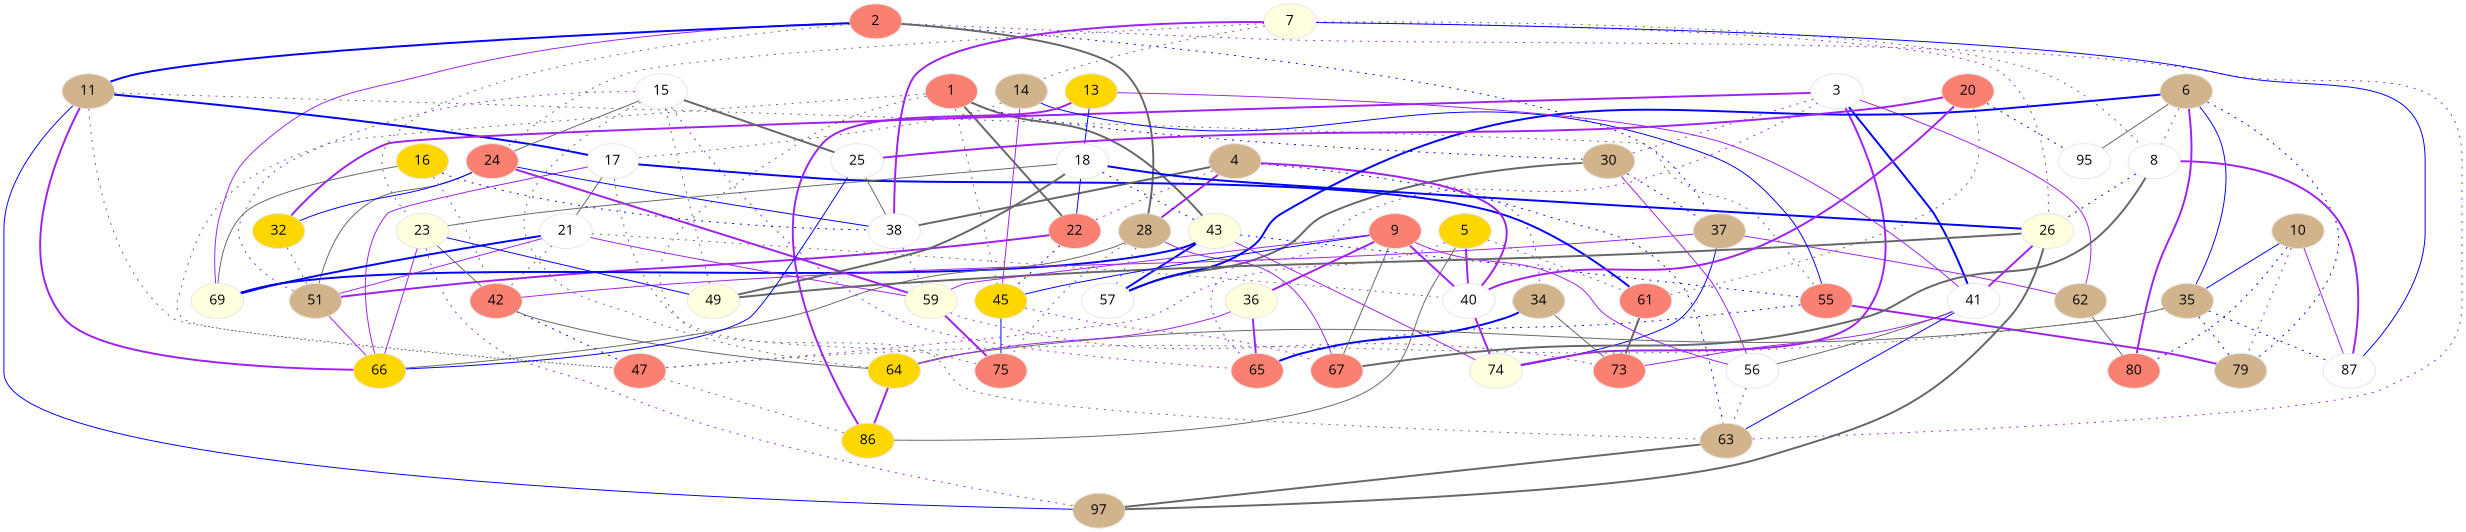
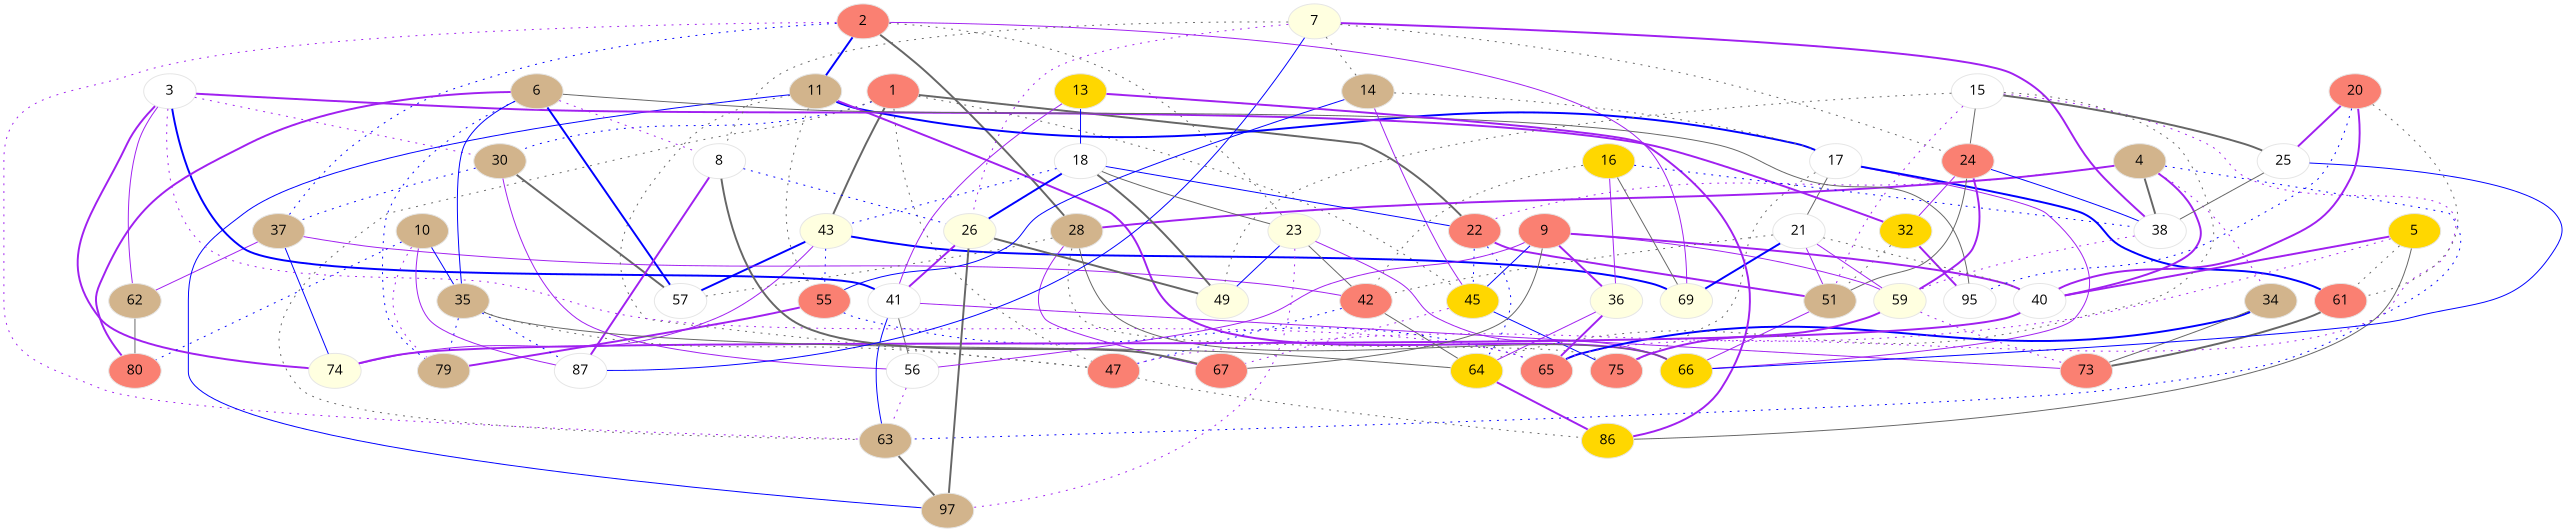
edge "24" -- "32": color blue -> purple
edge "16" -- "36": added
edge "32" -- "95": added
edge "22" -- "64": added
